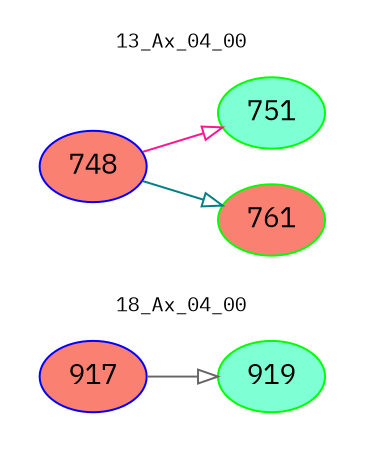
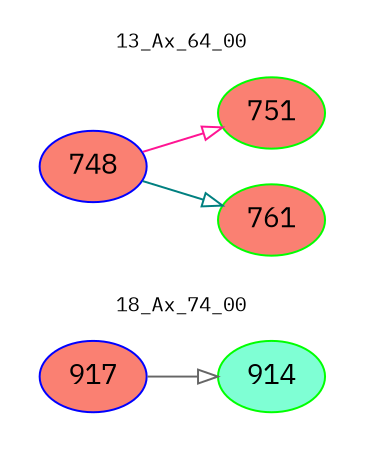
cluster "13_Ax_04_00": label "13_Ax_04_00" -> "13_Ax_64_00"
node "751": fillcolor aquamarine -> salmon
cluster "18_Ax_04_00": label "18_Ax_04_00" -> "18_Ax_74_00"
node "919": label "919" -> "914"
